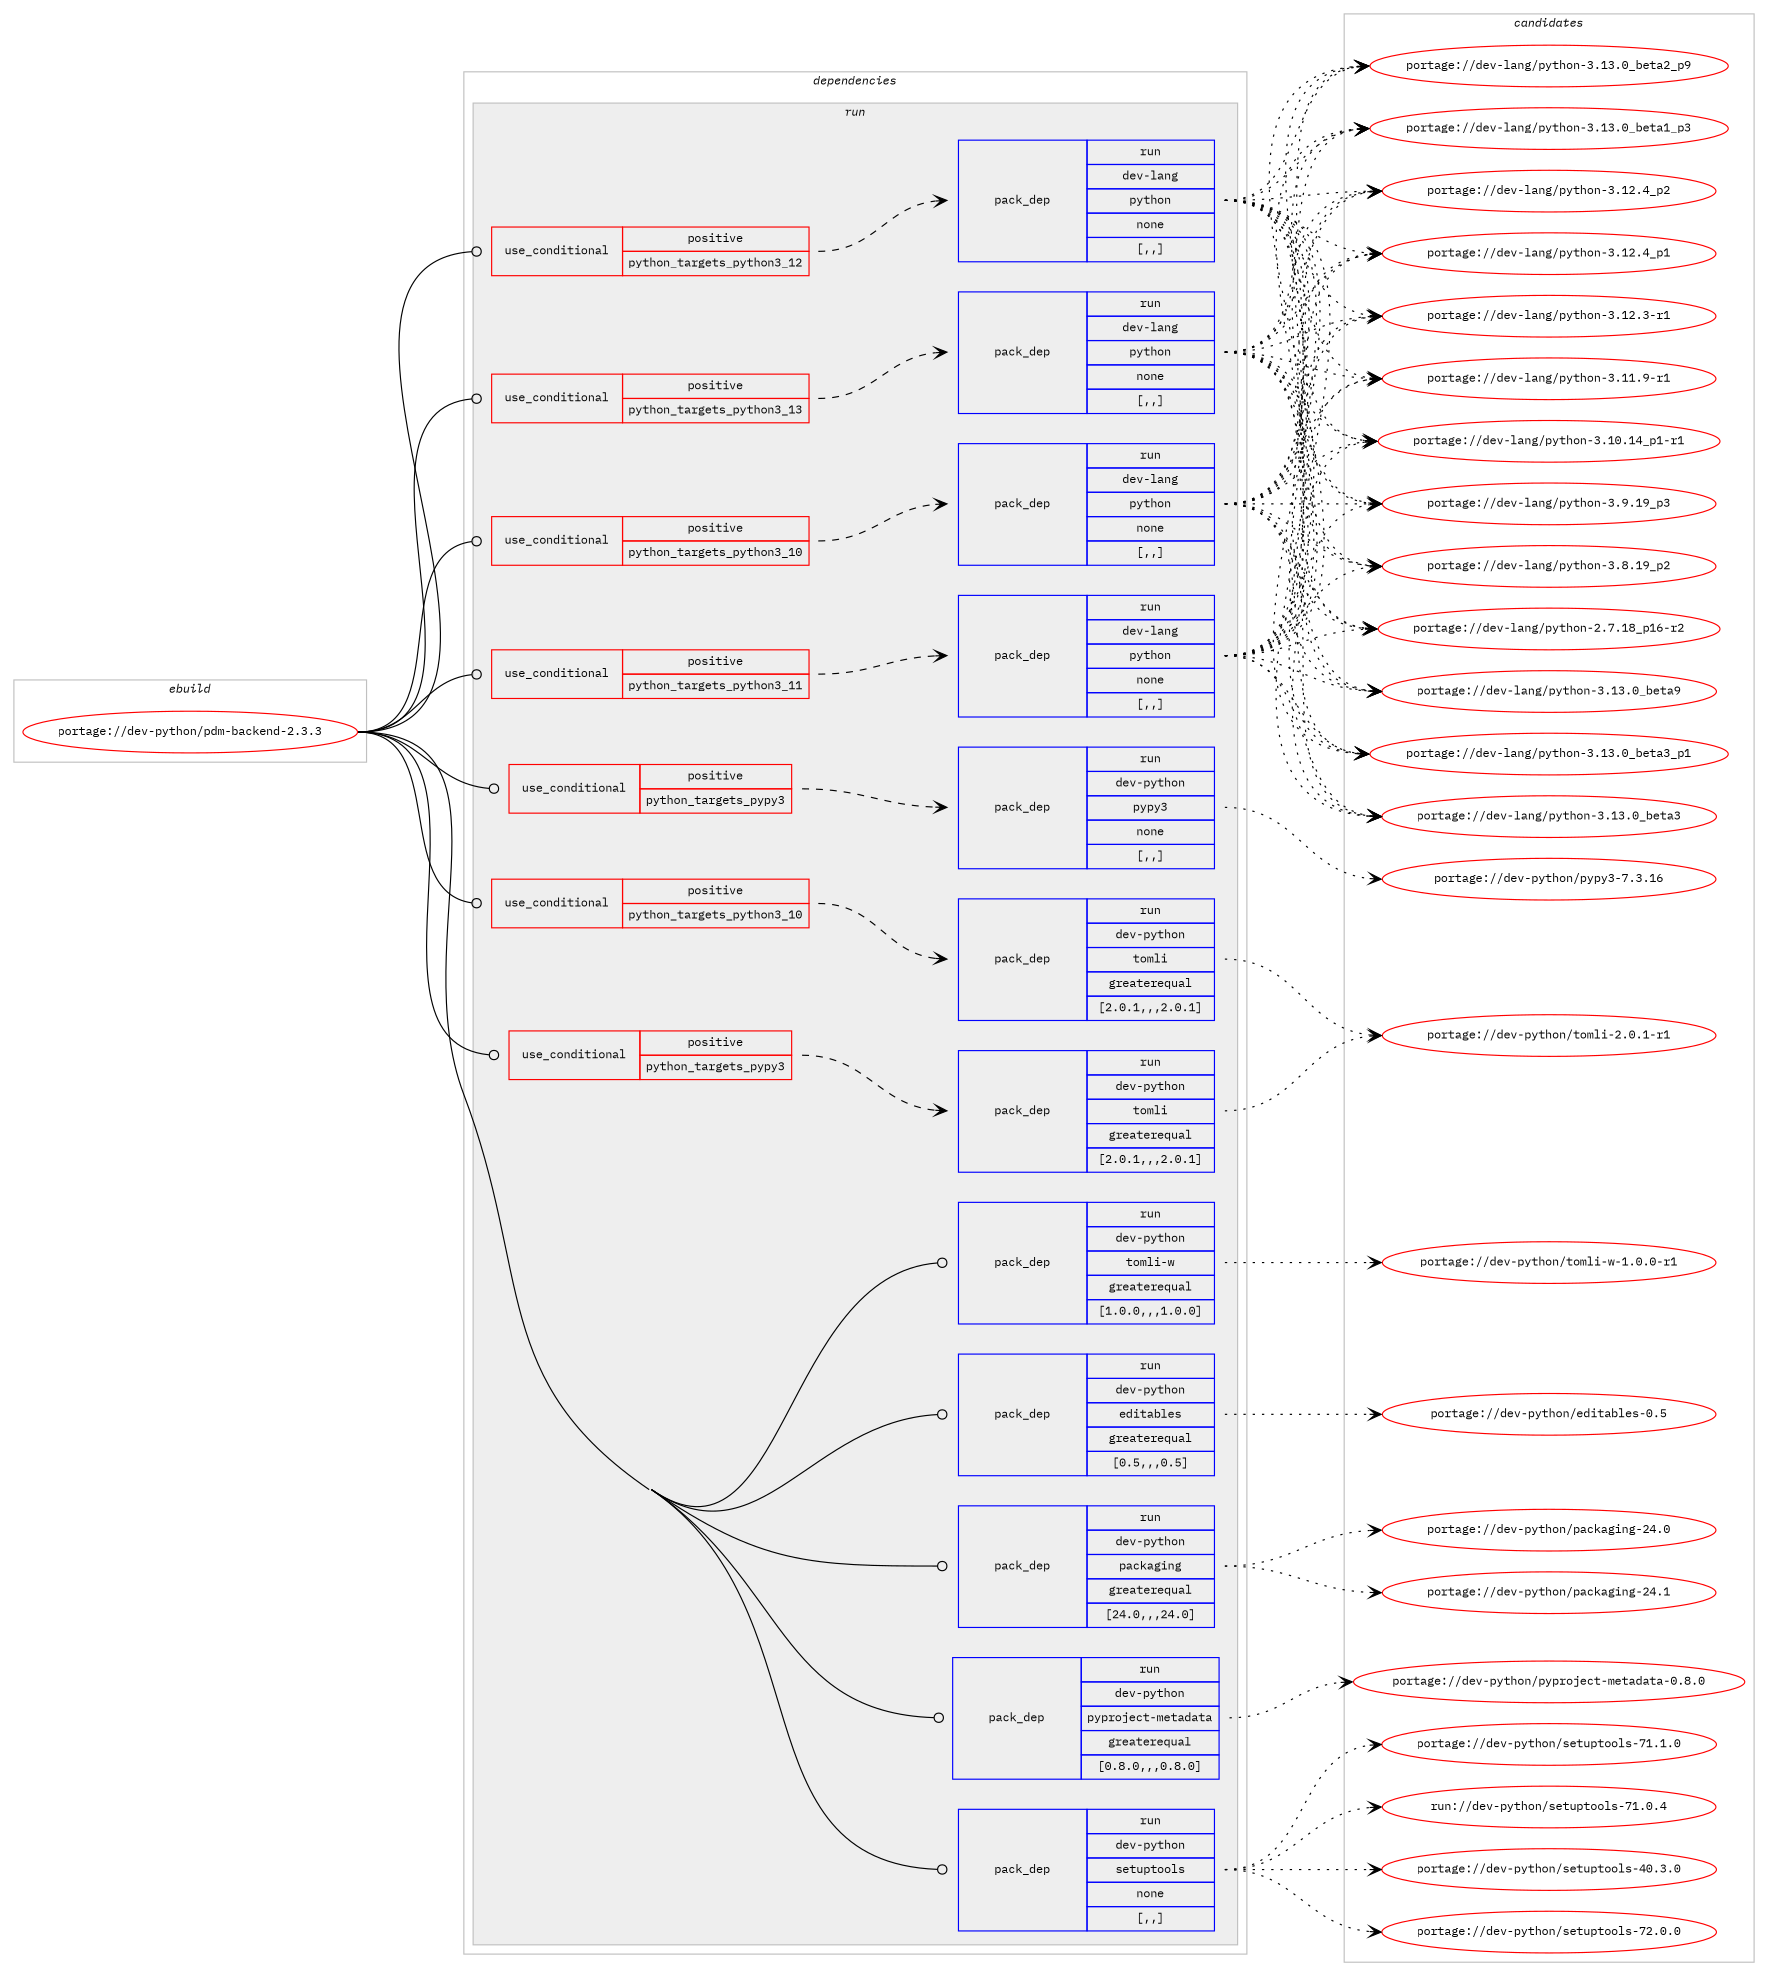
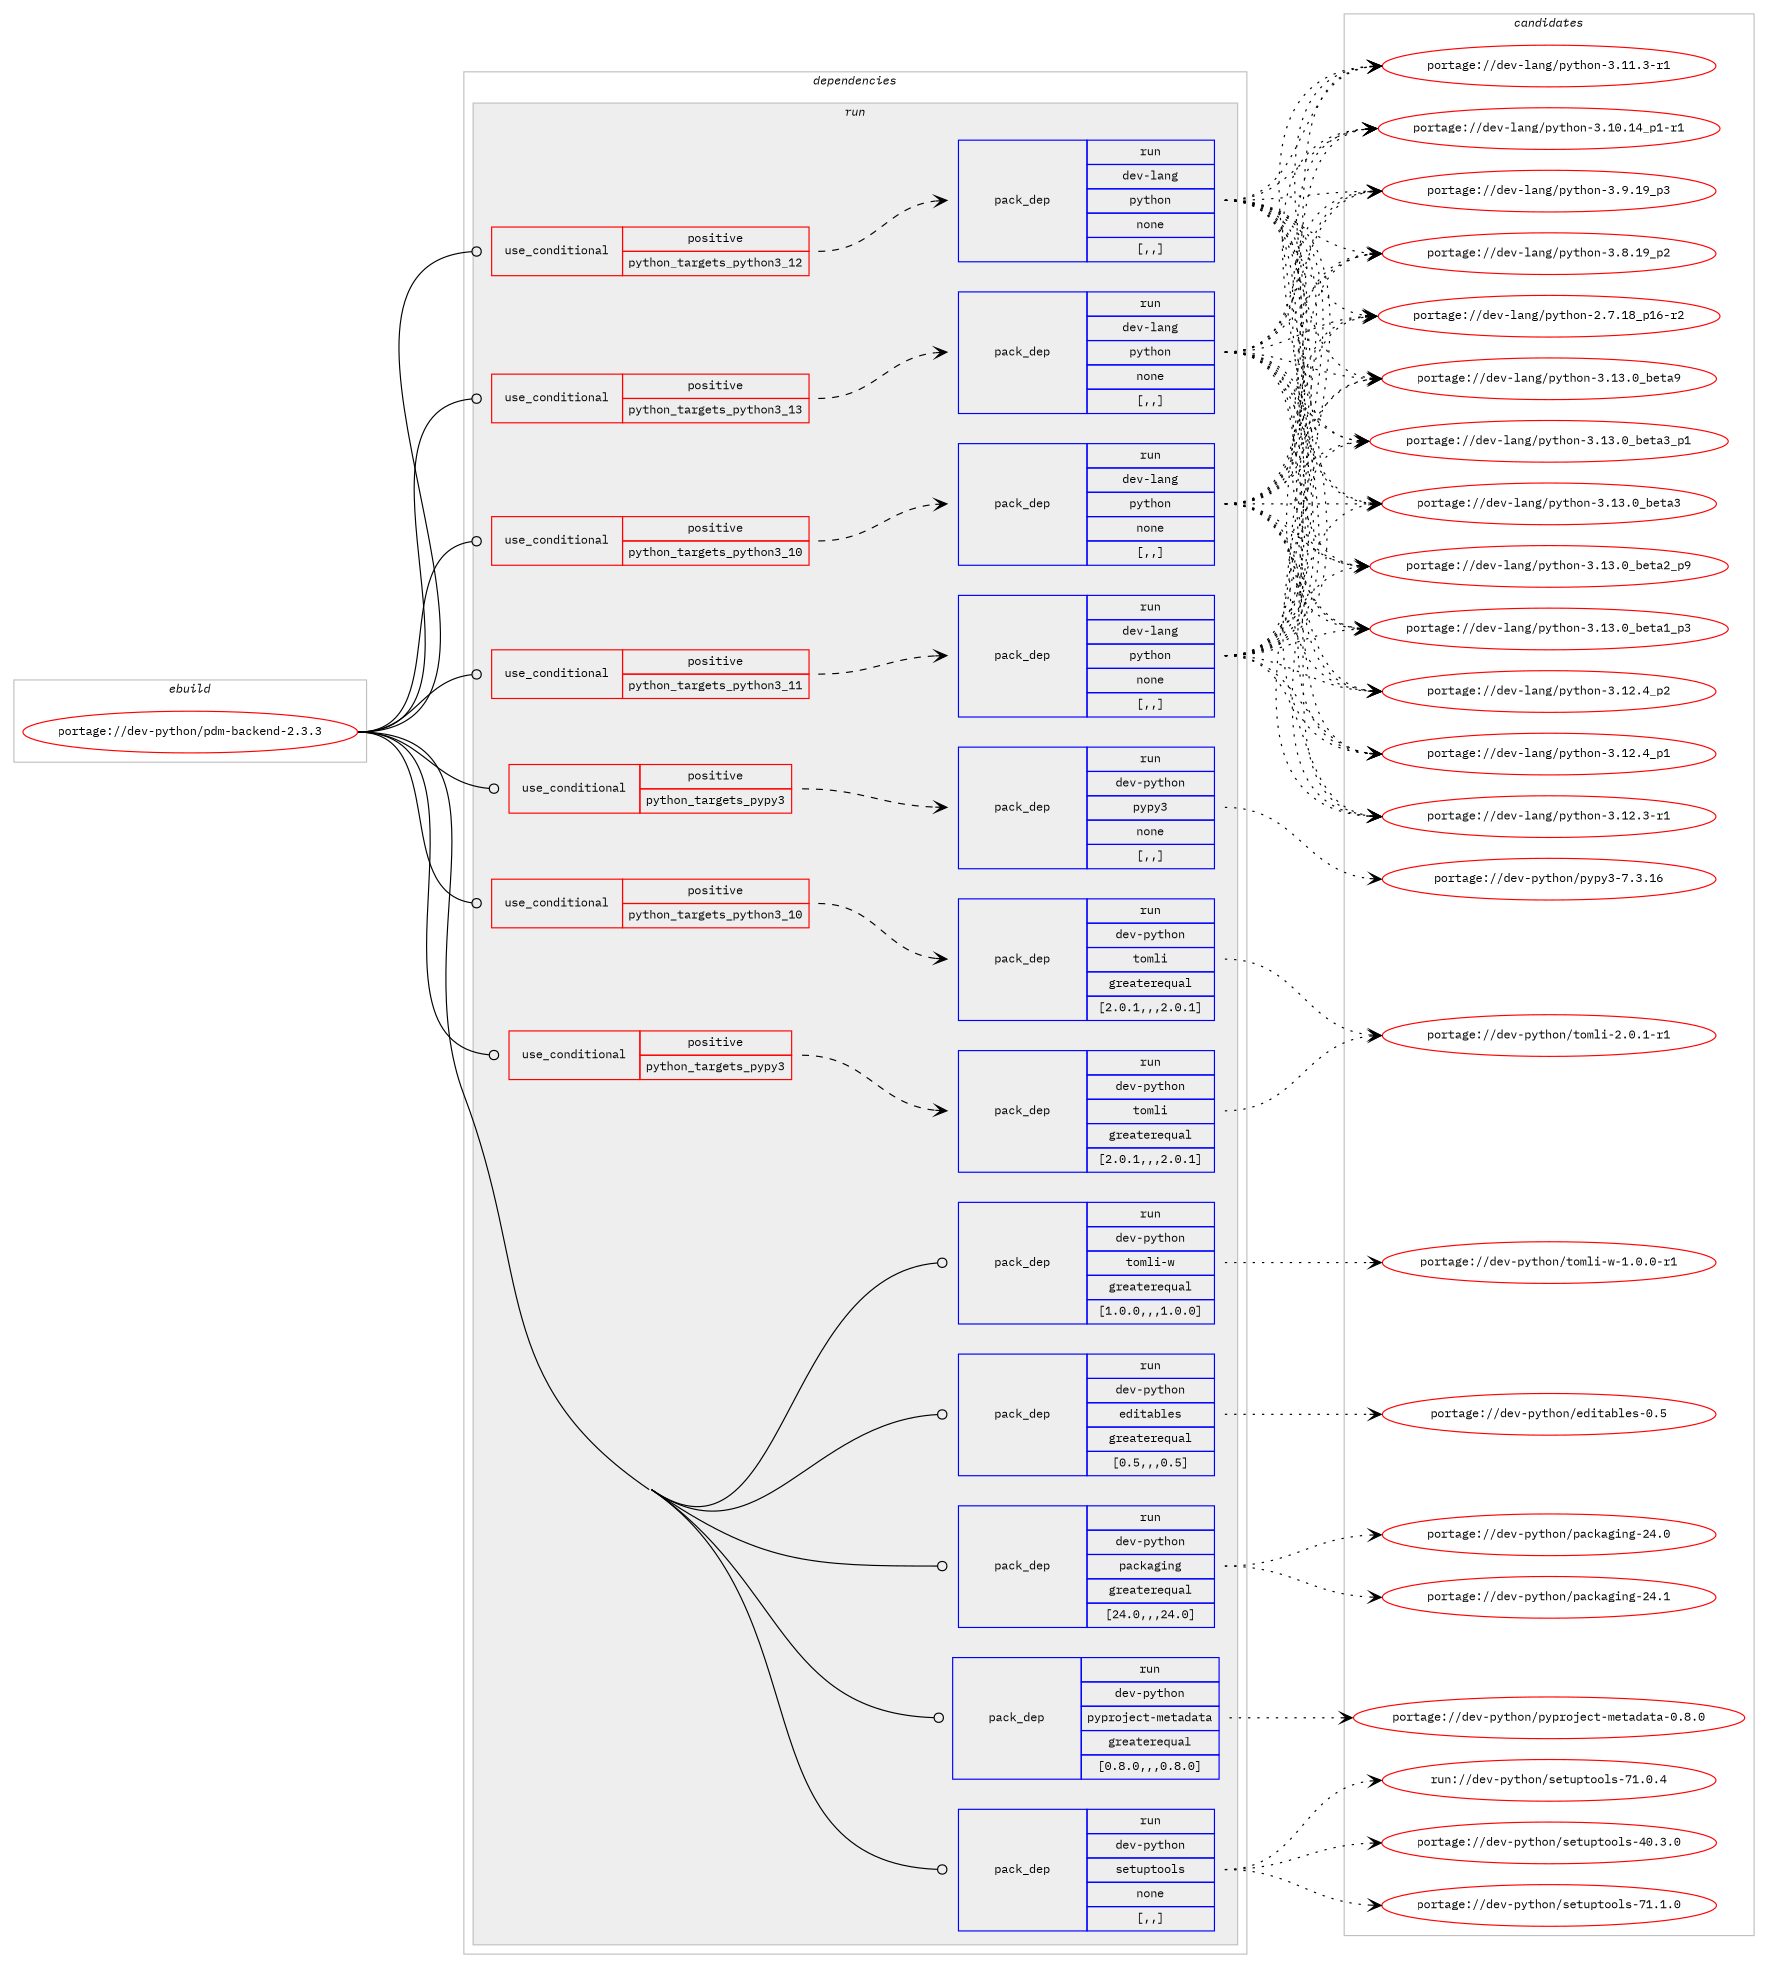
node "portage://dev-lang/python-3.11.9-r1": label "portage://dev-lang/python-3.11.9-r1" -> "portage://dev-lang/python-3.11.3-r1"
node "portage://dev-python/setuptools-72.0.0": removed
